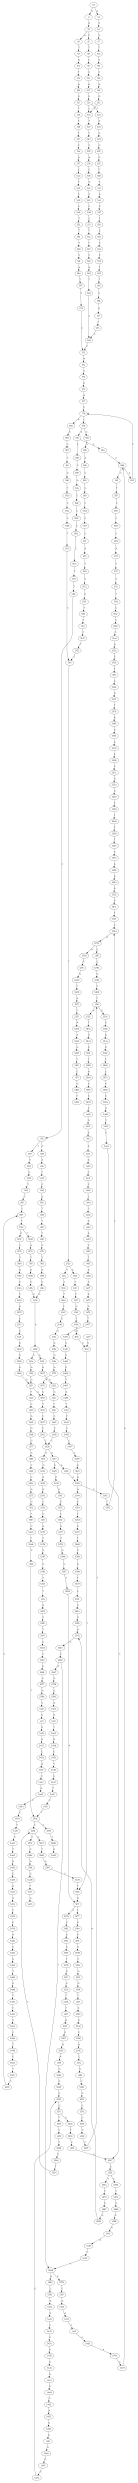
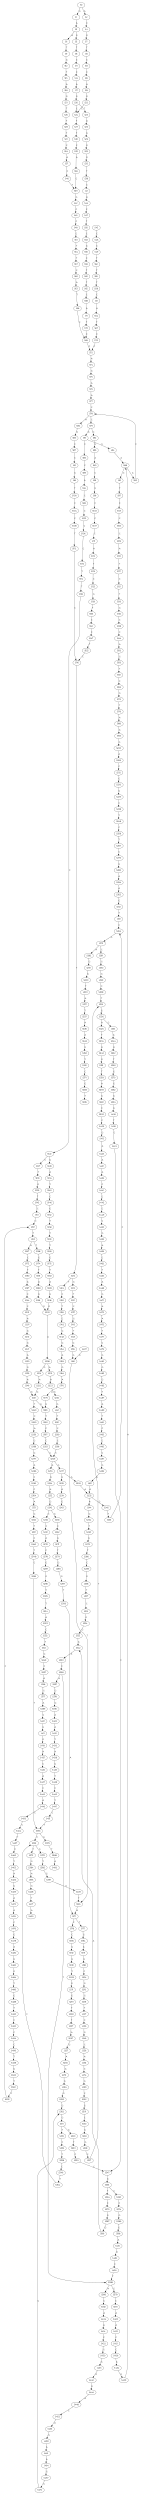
edge "S40" -> "S43": now "S40" -> "S39"
edge "S316" -> "S325": now "S326" -> "S325"
edge "S243" -> "S253": now "S242" -> "S253"
